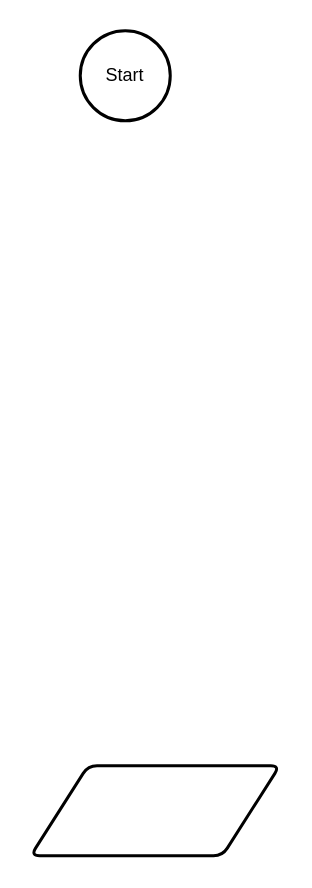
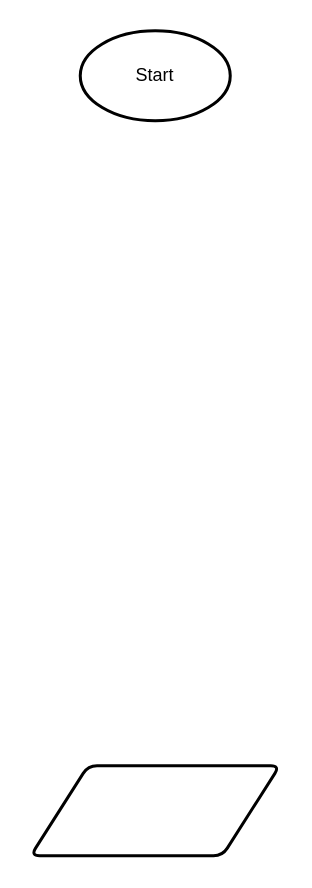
node "Start": size 90x90 -> 150x90
